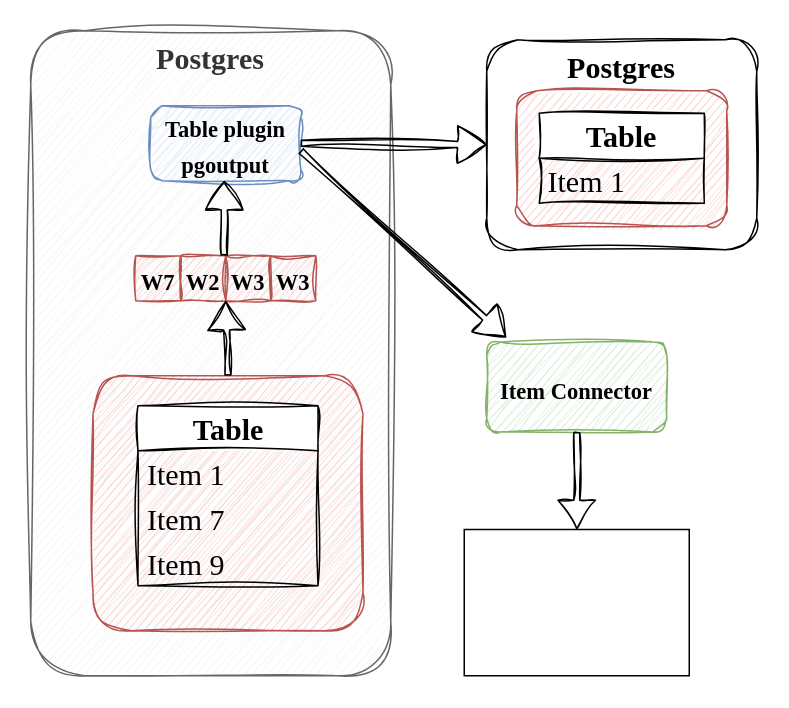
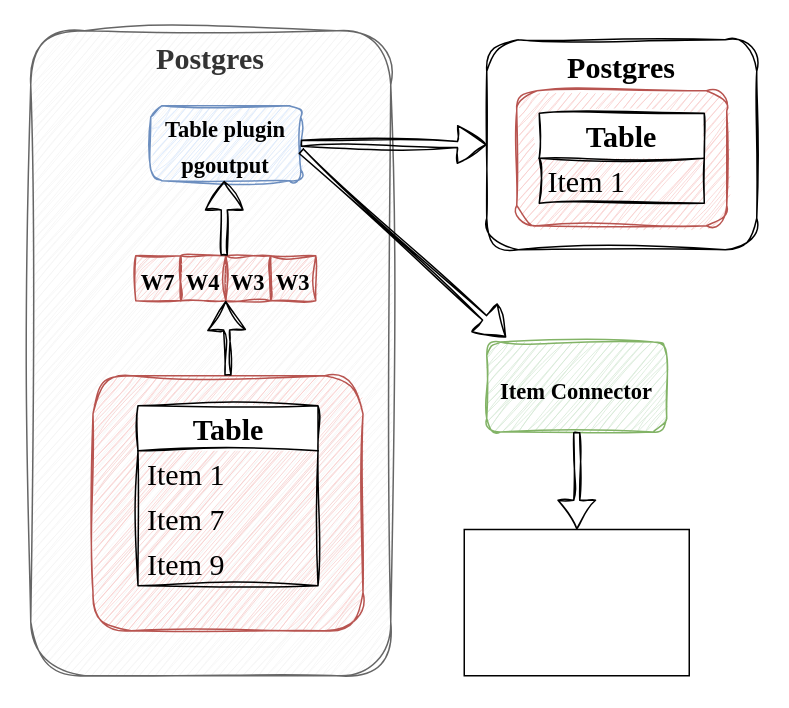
node "W2": label "W2" -> "W4"
